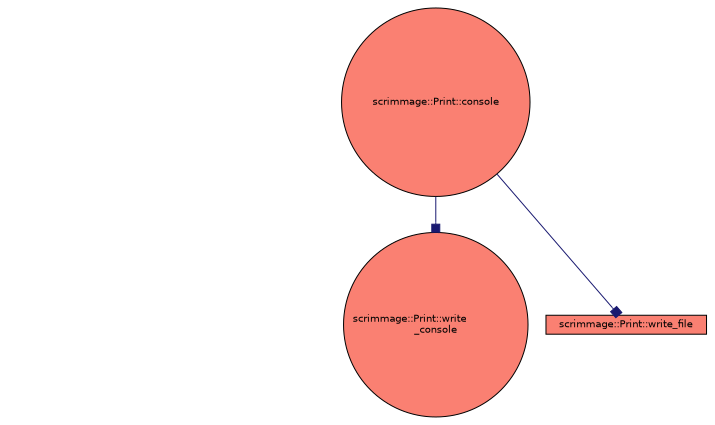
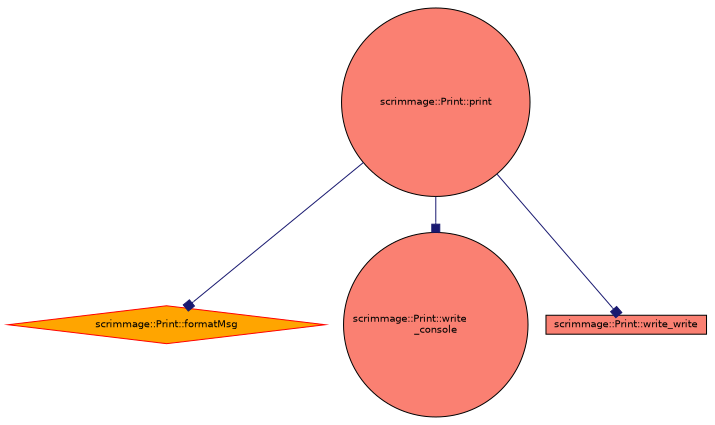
node "scrimmage::Print::console": label "scrimmage::Print::console" -> "scrimmage::Print::print"
node "scrimmage::Print::formatMsg": added
node "scrimmage::Print::write_file": label "scrimmage::Print::write_file" -> "scrimmage::Print::write_write"
